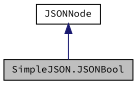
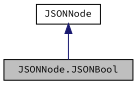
node "SimpleJSON.JSONBool": label "SimpleJSON.JSONBool" -> "JSONNode.JSONBool"
